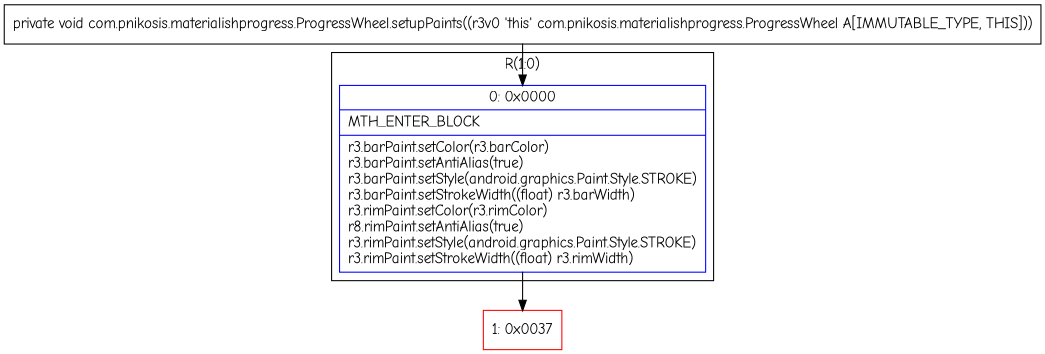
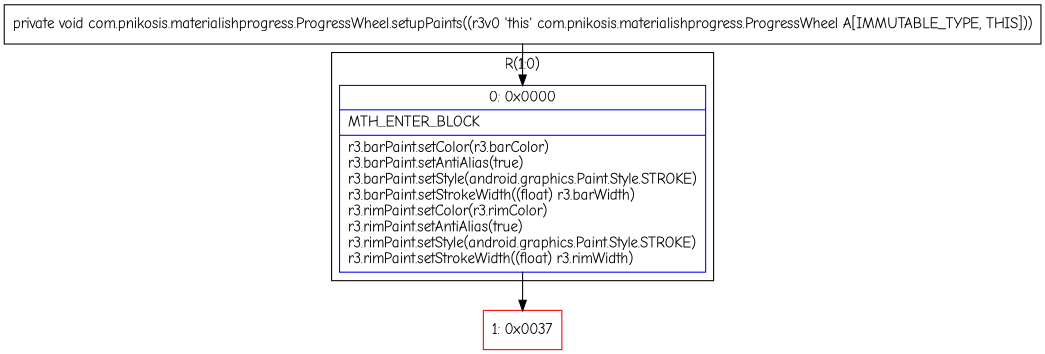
node "0: 0x0000": text "r8.rimPaint.setAntiAlias(true)" -> "r3.rimPaint.setAntiAlias(true)"
